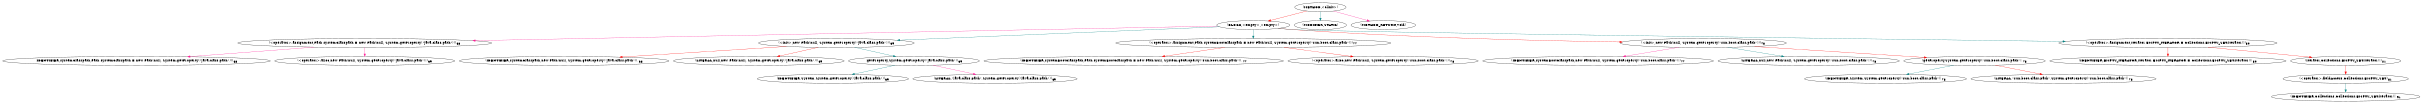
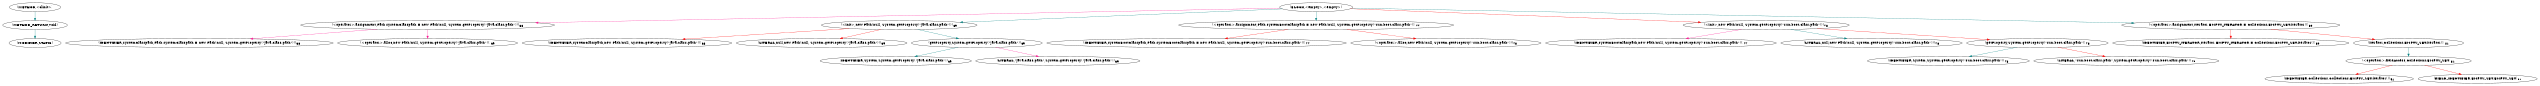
edge "(METHOD,<clinit>)" -> "(MODIFIER,STATIC)": now "(METHOD_RETURN,void)" -> "(MODIFIER,STATIC)"
edge "(METHOD,<clinit>)" -> "(BLOCK,<empty>,<empty>)": removed
edge "(METHOD,<clinit>)" -> "(METHOD_RETURN,void)": color deeppink -> teal
edge "(iterator,Collections.EMPTY_SET.iterator())" -> "(<operator>.fieldAccess,Collections.EMPTY_SET)": color red -> teal
node "(FIELD_IDENTIFIER,EMPTY_SET,EMPTY_SET)": added
edge "(<operator>.fieldAccess,Collections.EMPTY_SET)" -> "(IDENTIFIER,Collections,Collections.EMPTY_SET.iterator())": color teal -> red
